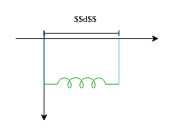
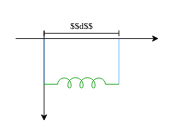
node "$$d$$": moved (85, 19) -> (81, 27)
